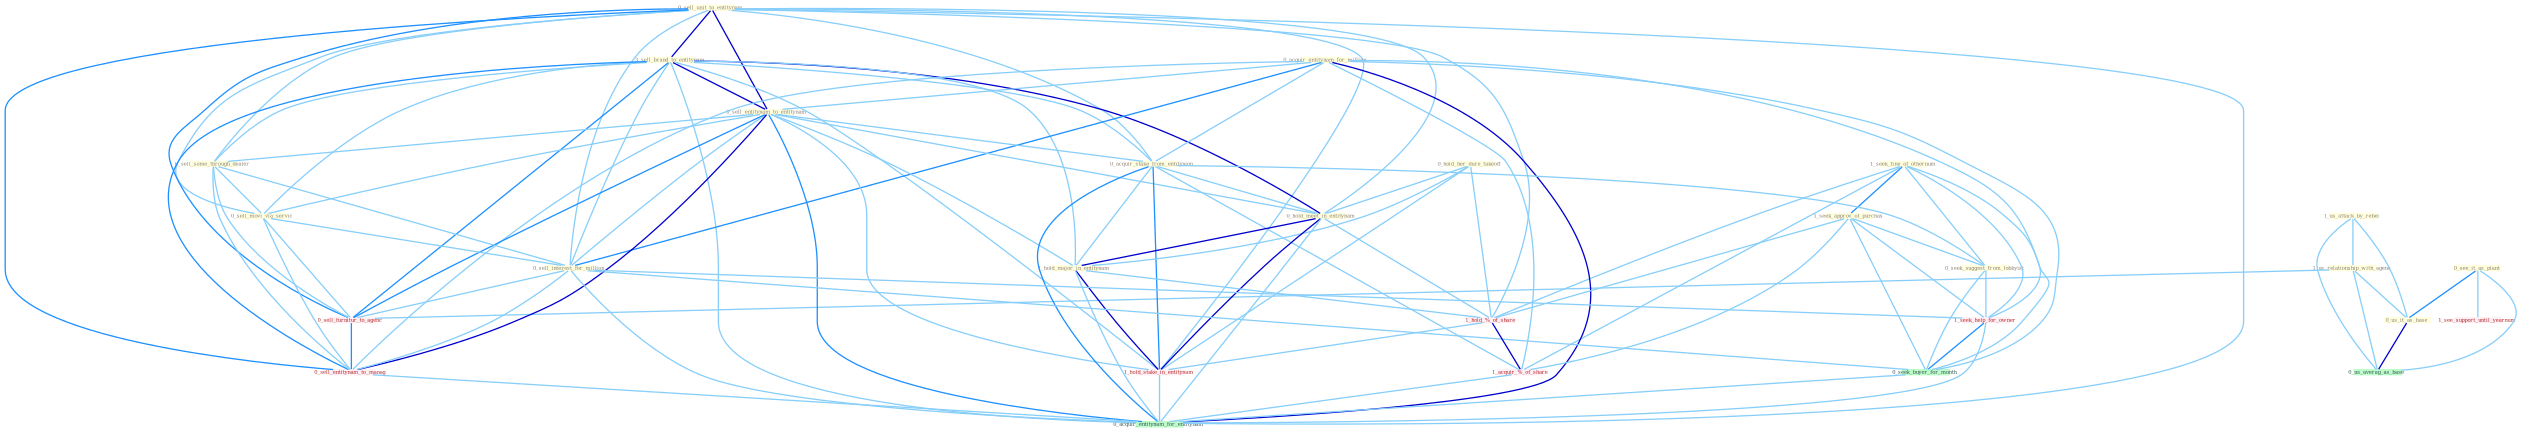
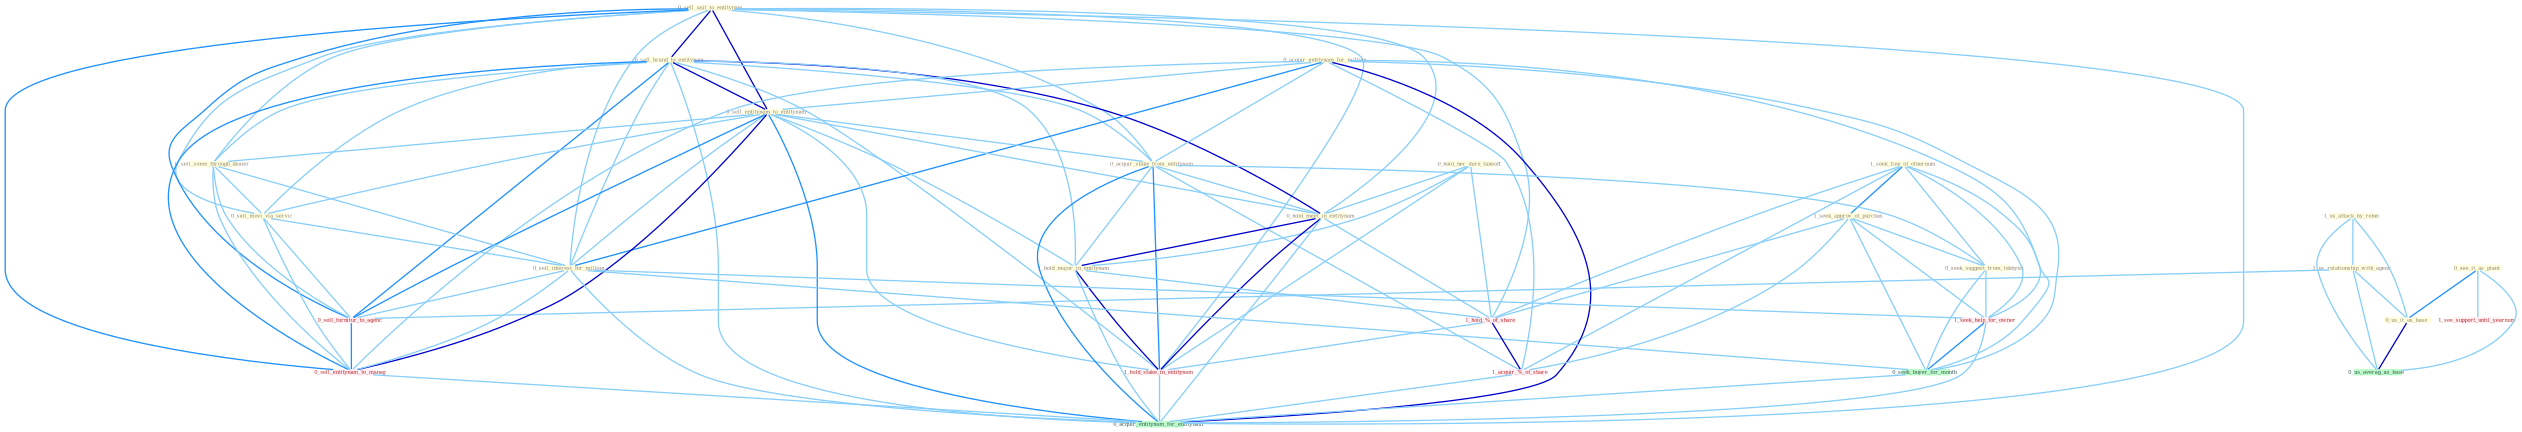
node "3_sell_brand_to_entitynam": label "3_sell_brand_to_entitynam" -> "0_sell_brand_to_entitynam"
